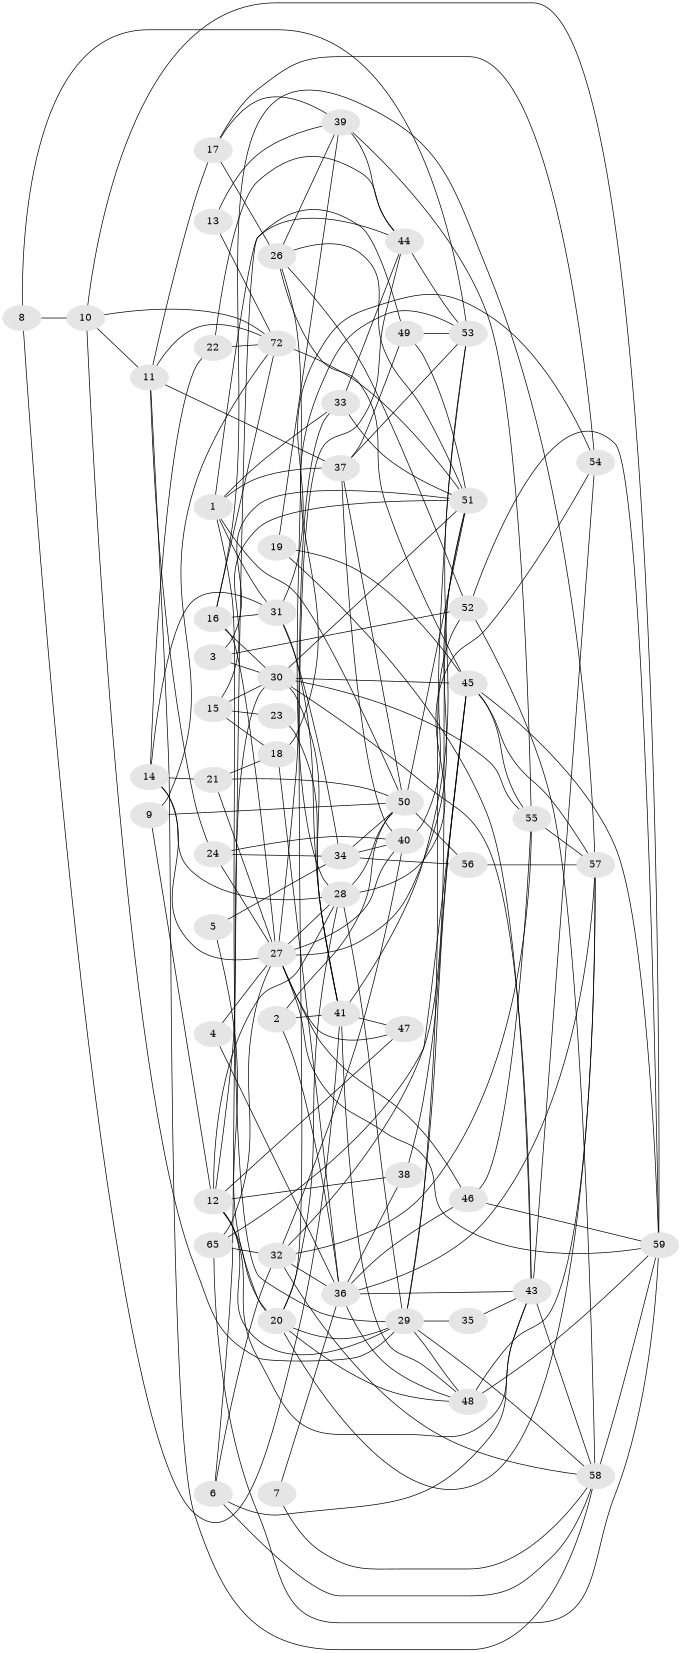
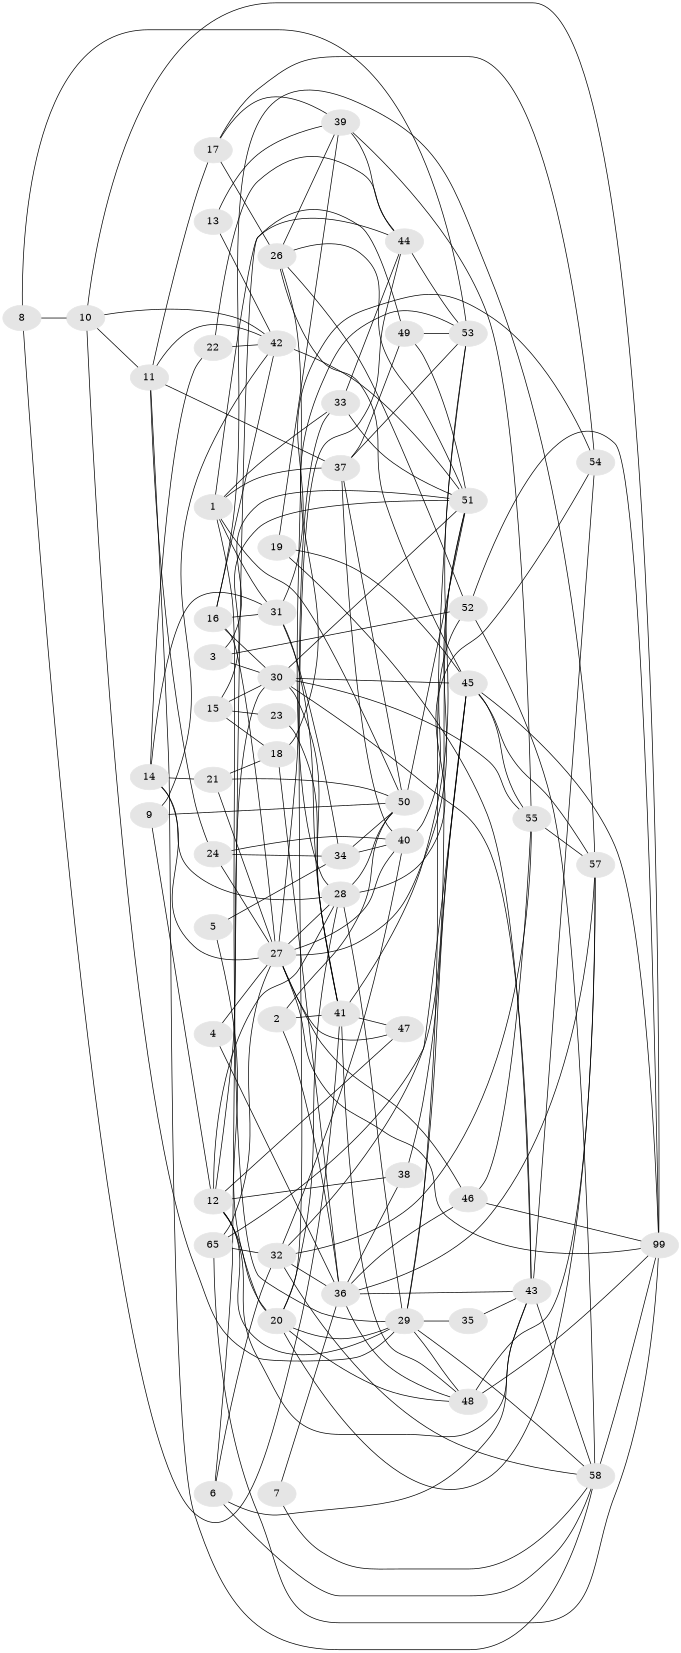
node "72": label "72" -> "42"
node "56": removed
node "59": label "59" -> "99"
